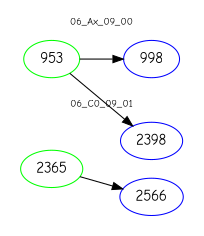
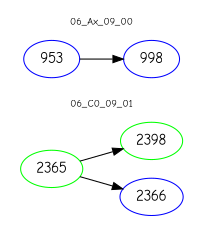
node "953": color green -> blue
edge "953" -> "2398": now "2365" -> "2398"
node "2398": color blue -> green
node "2566": label "2566" -> "2366"
